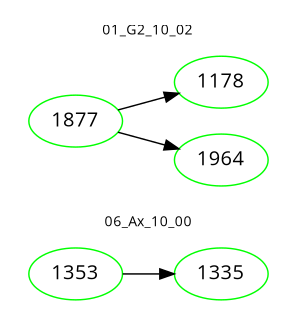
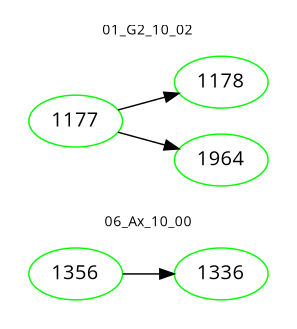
node "1877": label "1877" -> "1177"
node "1353": label "1353" -> "1356"
node "1335": label "1335" -> "1336"
